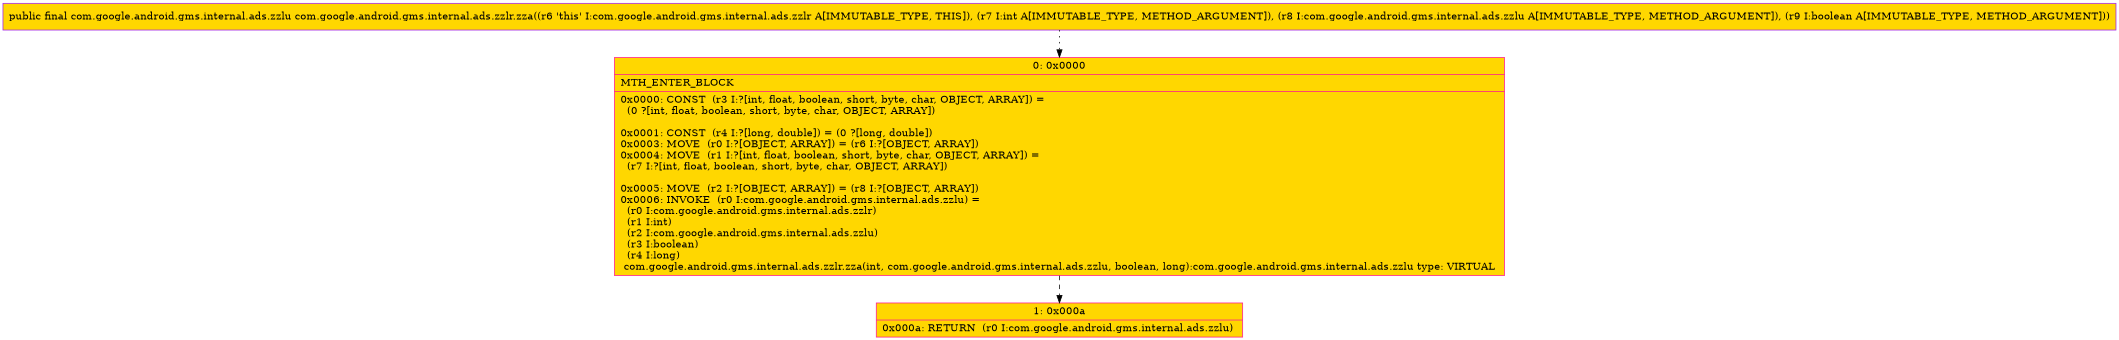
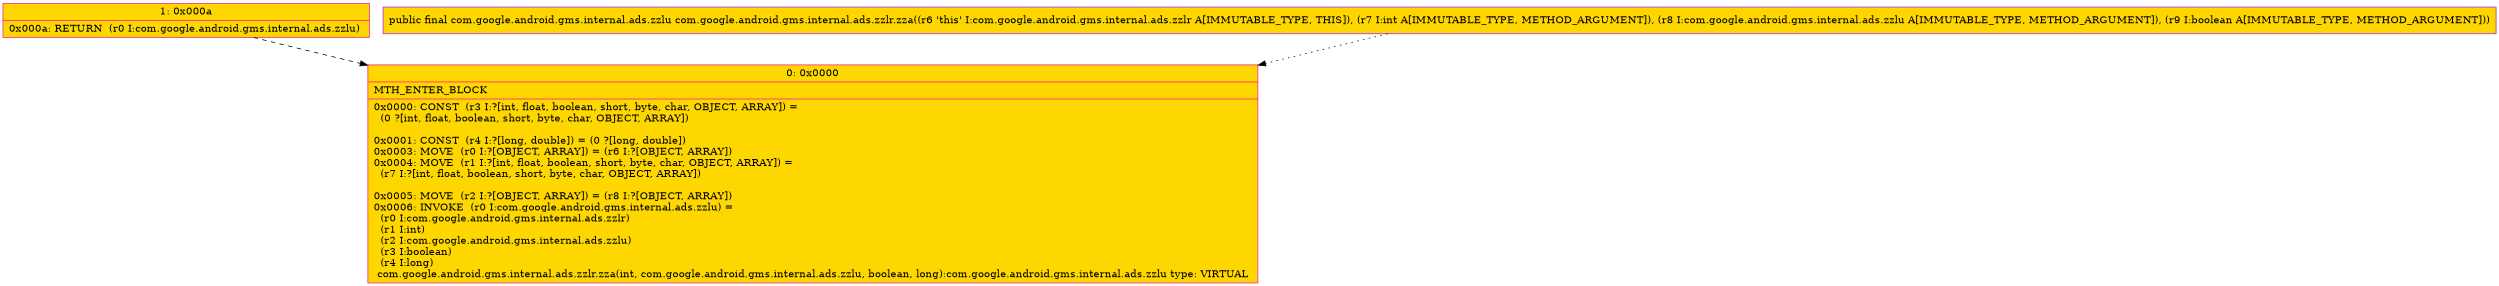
edge "0: 0x0000" -> "1: 0x000a": reversed
